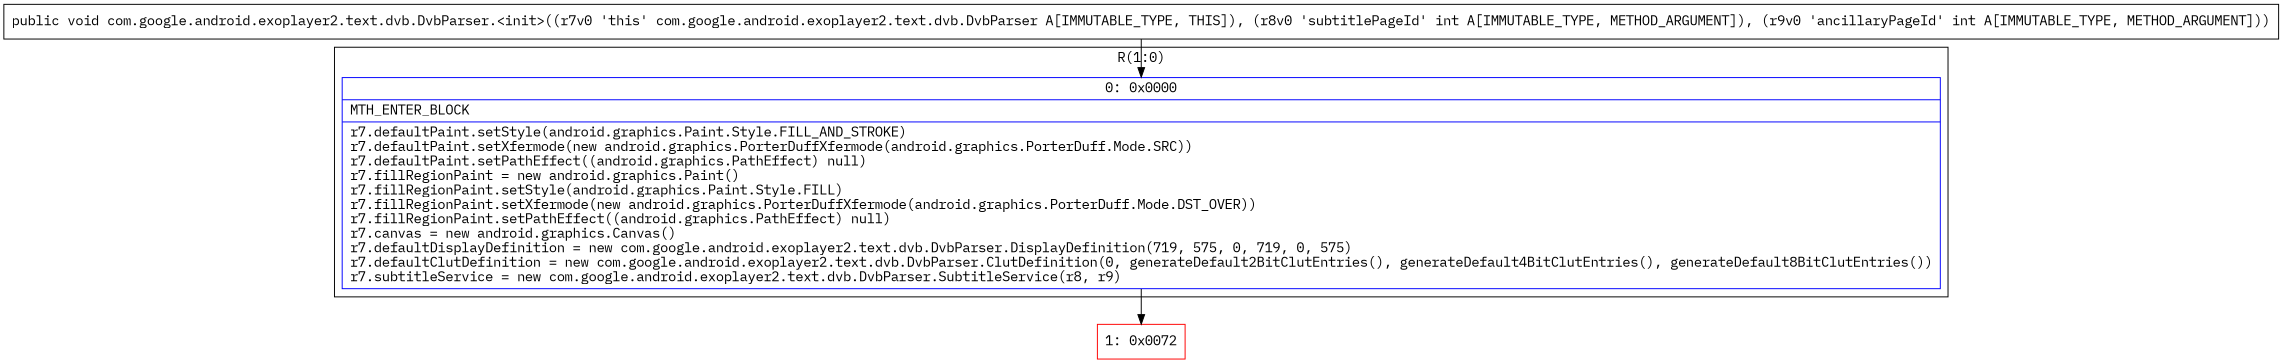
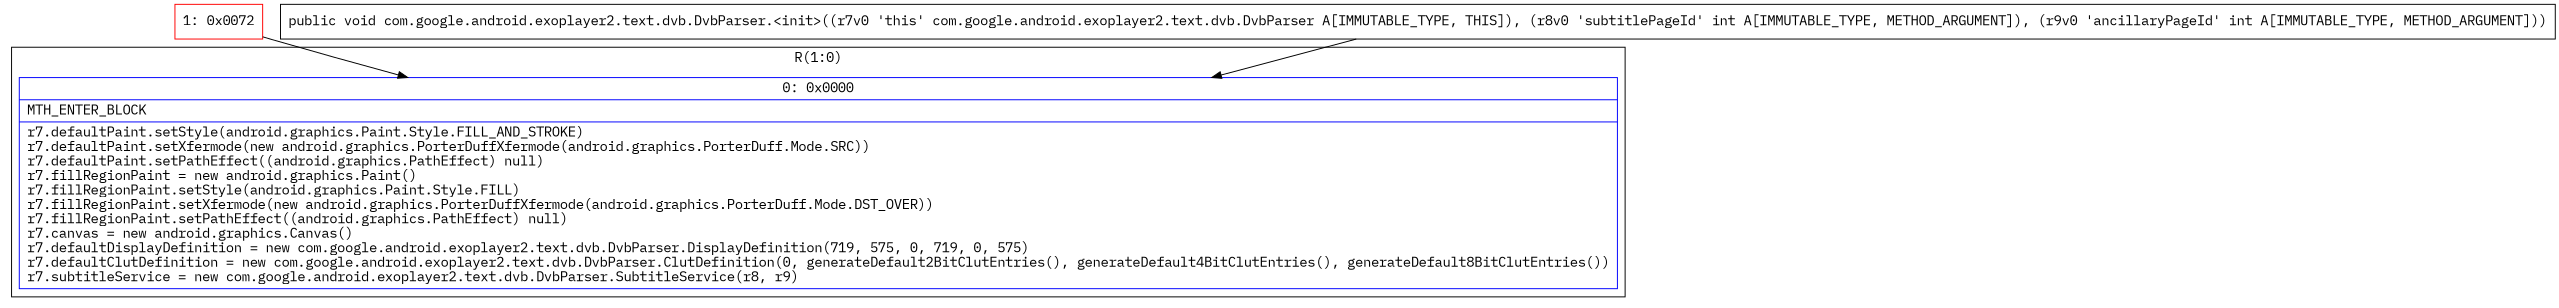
edge "0: 0x0000" -> "1: 0x0072": reversed
